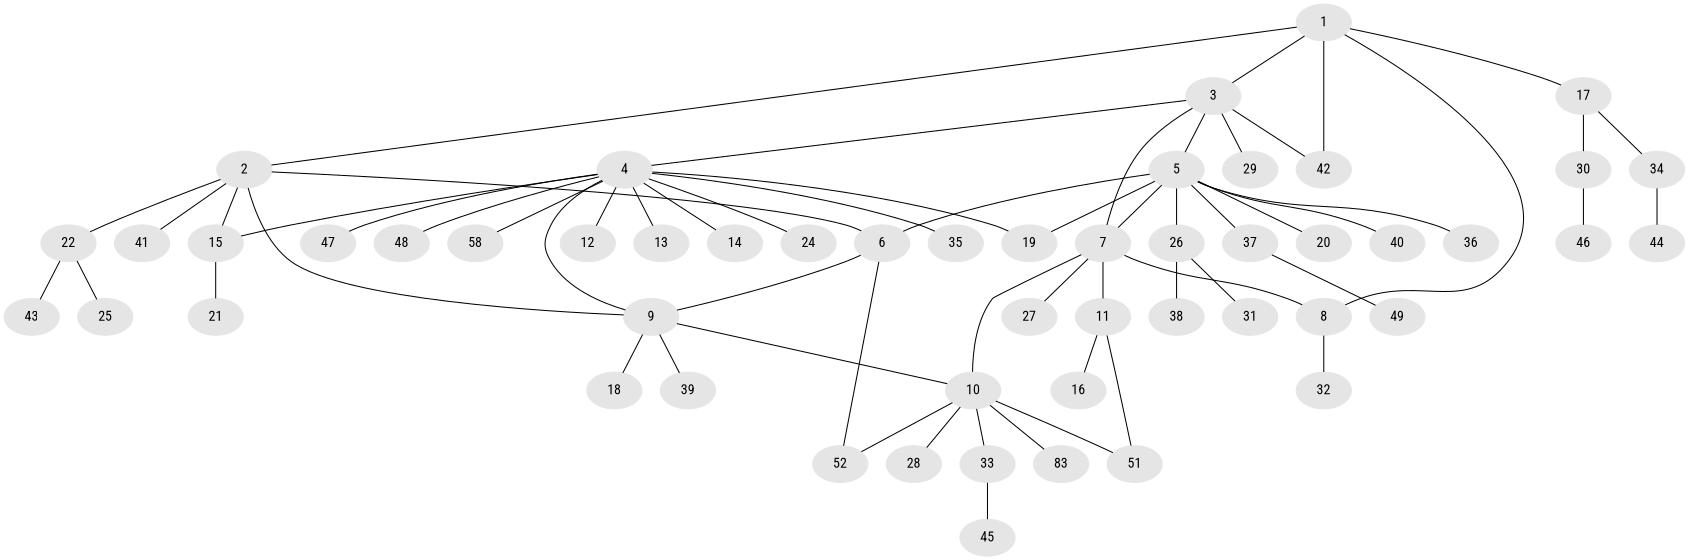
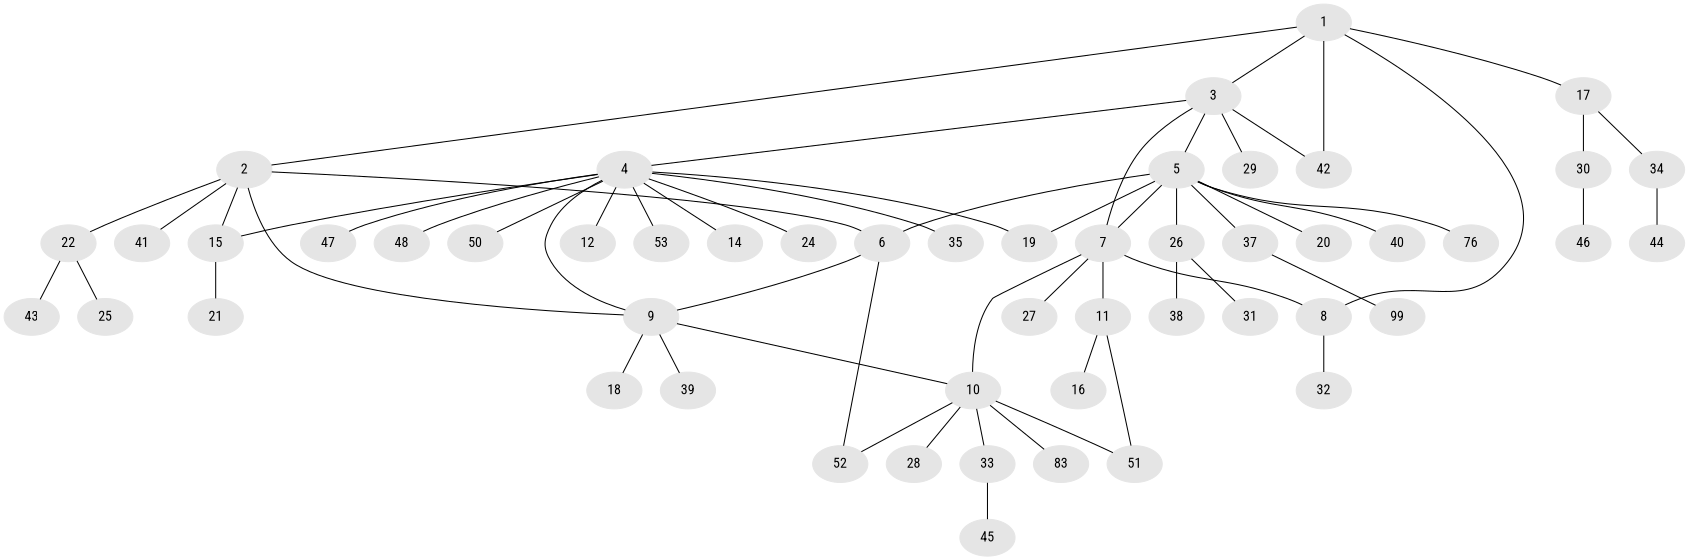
node "58": label "58" -> "50"
node "13": label "13" -> "53"
node "36": label "36" -> "76"
node "49": label "49" -> "99"
